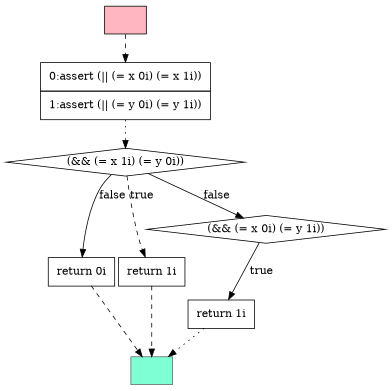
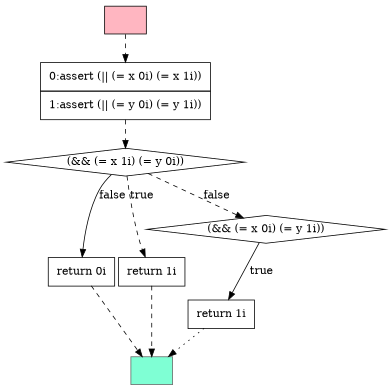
edge "0:assert (|| (= x 0i) (= x 1i))" -> "(&& (= x 1i) (= y 0i))": style dotted -> dashed
edge "(&& (= x 1i) (= y 0i))" -> "(&& (= x 0i) (= y 1i))": style solid -> dashed
